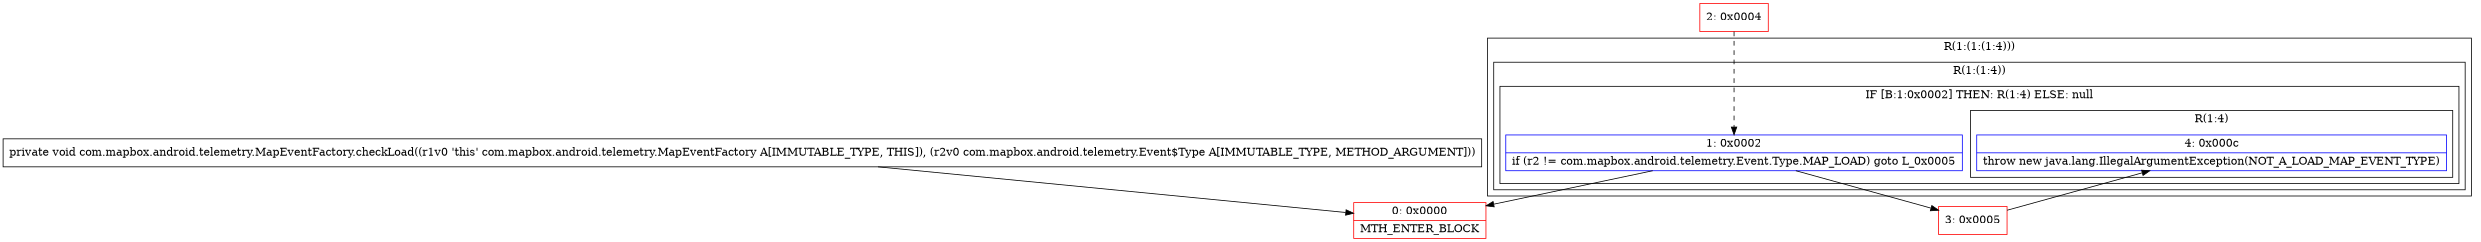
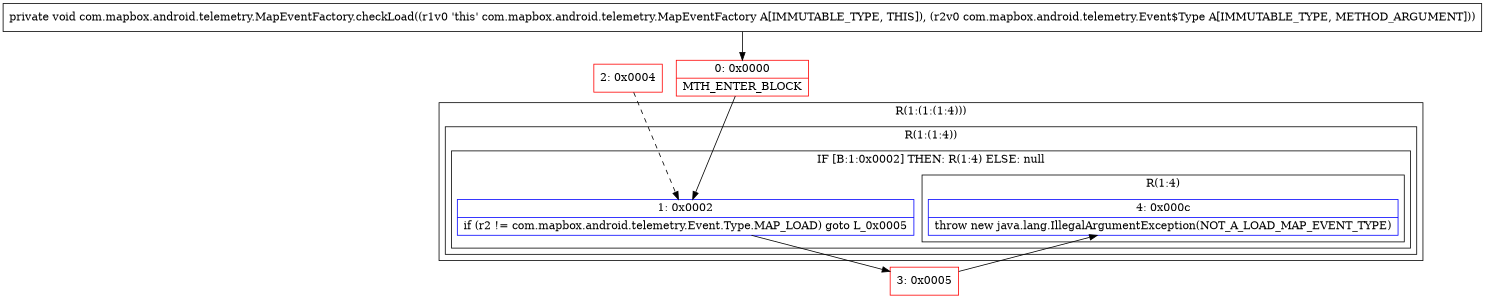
edge "1: 0x0002" -> "0: 0x0000": reversed
